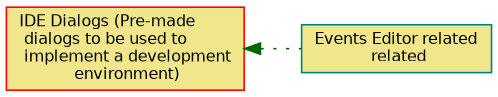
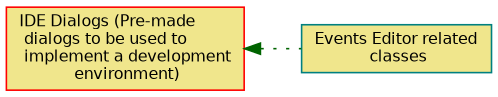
node "Events Editor related related": label "Events Editor related related" -> "Events Editor related classes"
